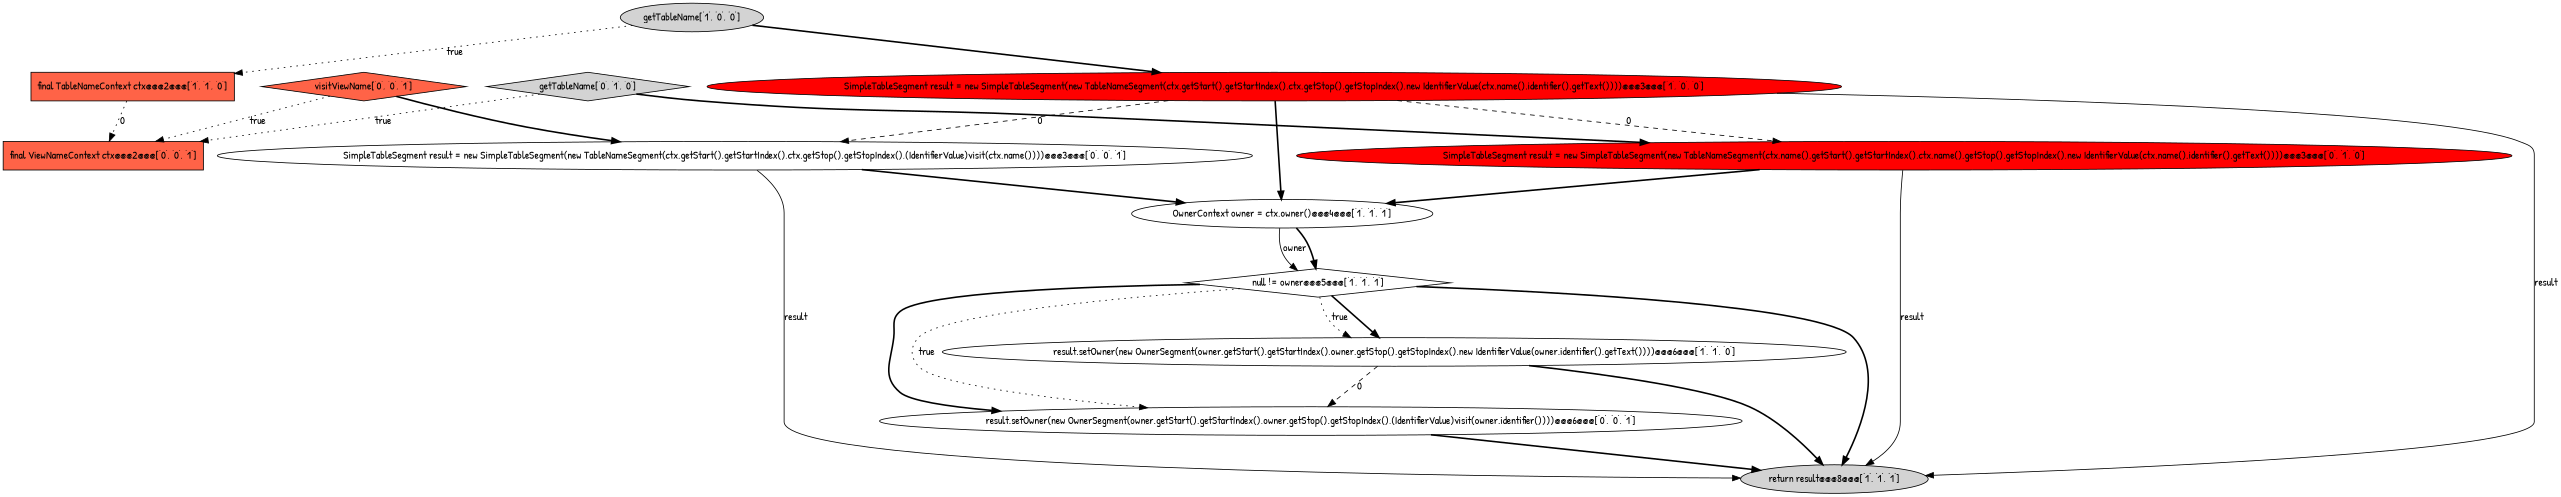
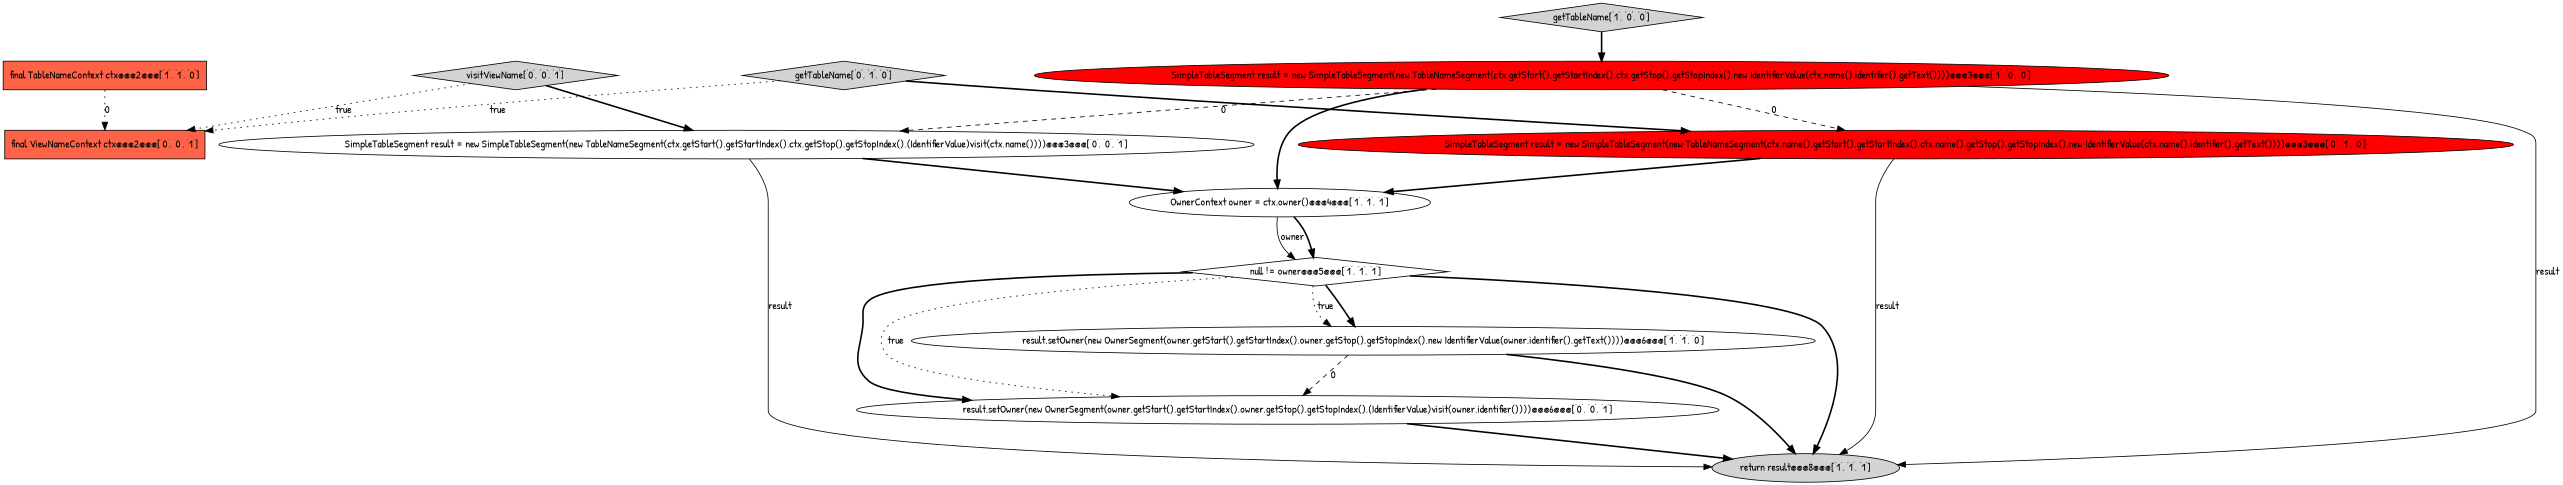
node "getTableName['1', '0', '0']": shape ellipse -> diamond
edge "getTableName['1', '0', '0']" -> "final TableNameContext ctx@@@2@@@['1', '1', '0']": removed, label "true"
node "visitViewName['0', '0', '1']": fillcolor tomato -> lightgray
